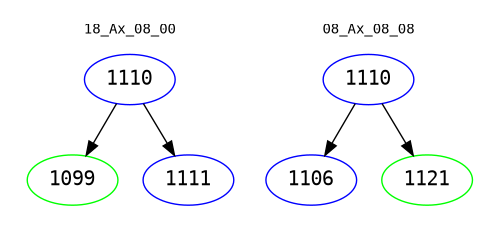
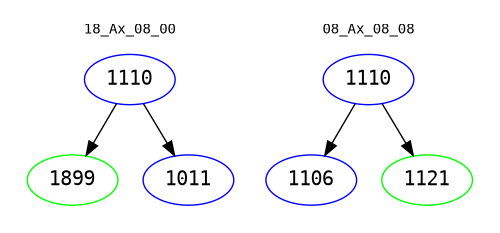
node "1099": label "1099" -> "1899"
node "1111": label "1111" -> "1011"
